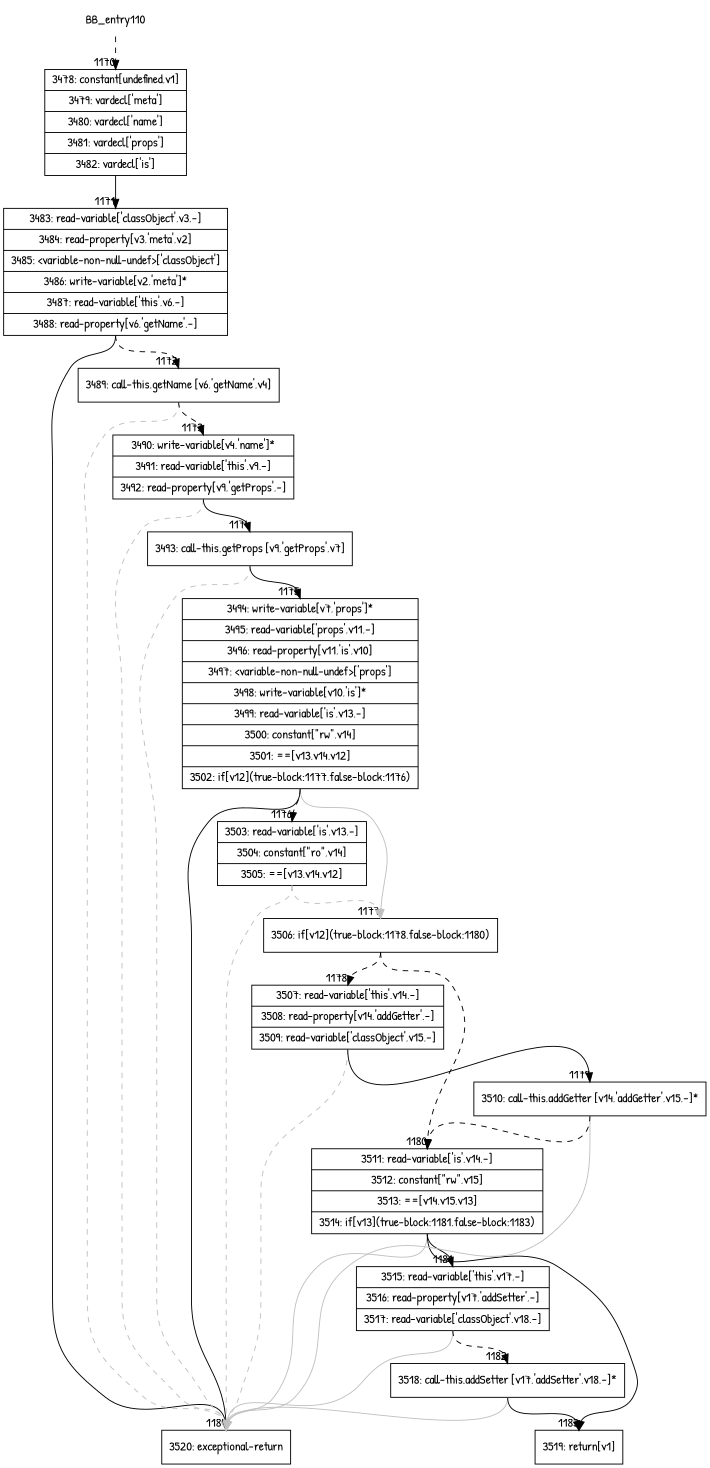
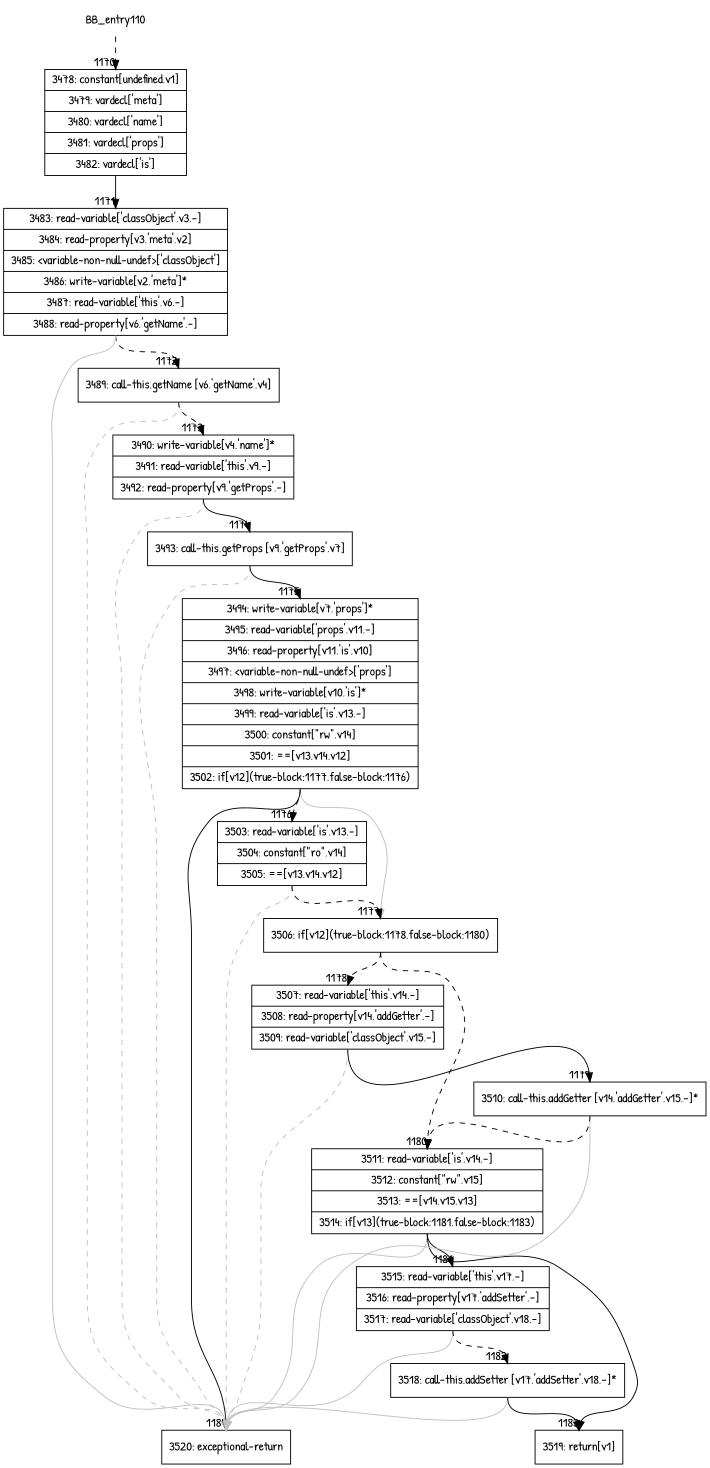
edge "3503: read-variable['is',v13,-]" -> "3506: if[v12](true-block:1178,false-block:1180)": color gray -> black
edge "3483: read-variable['classObject',v3,-]" -> "3520: exceptional-return": color black -> gray
